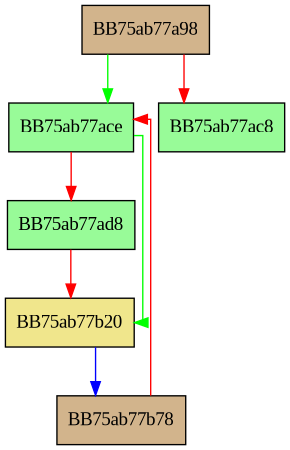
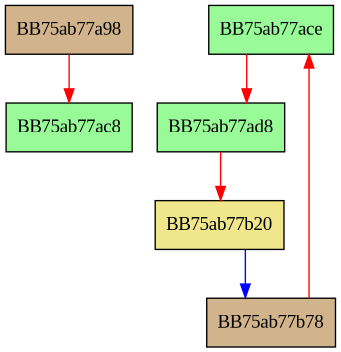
edge "BB75ab77a98" -> "BB75ab77ace": removed
edge "BB75ab77ace" -> "BB75ab77b20": removed
